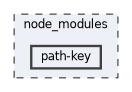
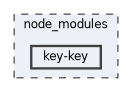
node "path-key": label "path-key" -> "key-key"
